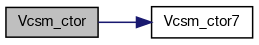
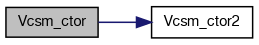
node "Vcsm_ctor7": label "Vcsm_ctor7" -> "Vcsm_ctor2"
